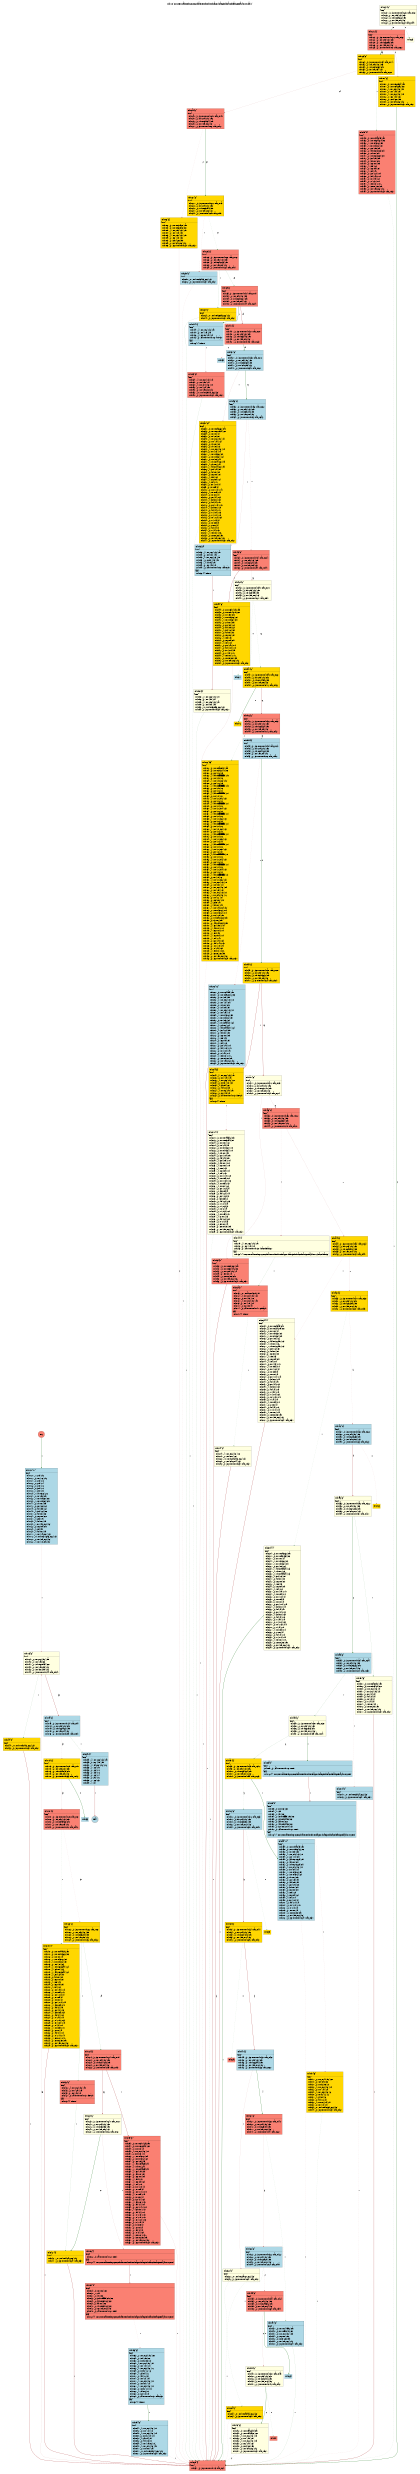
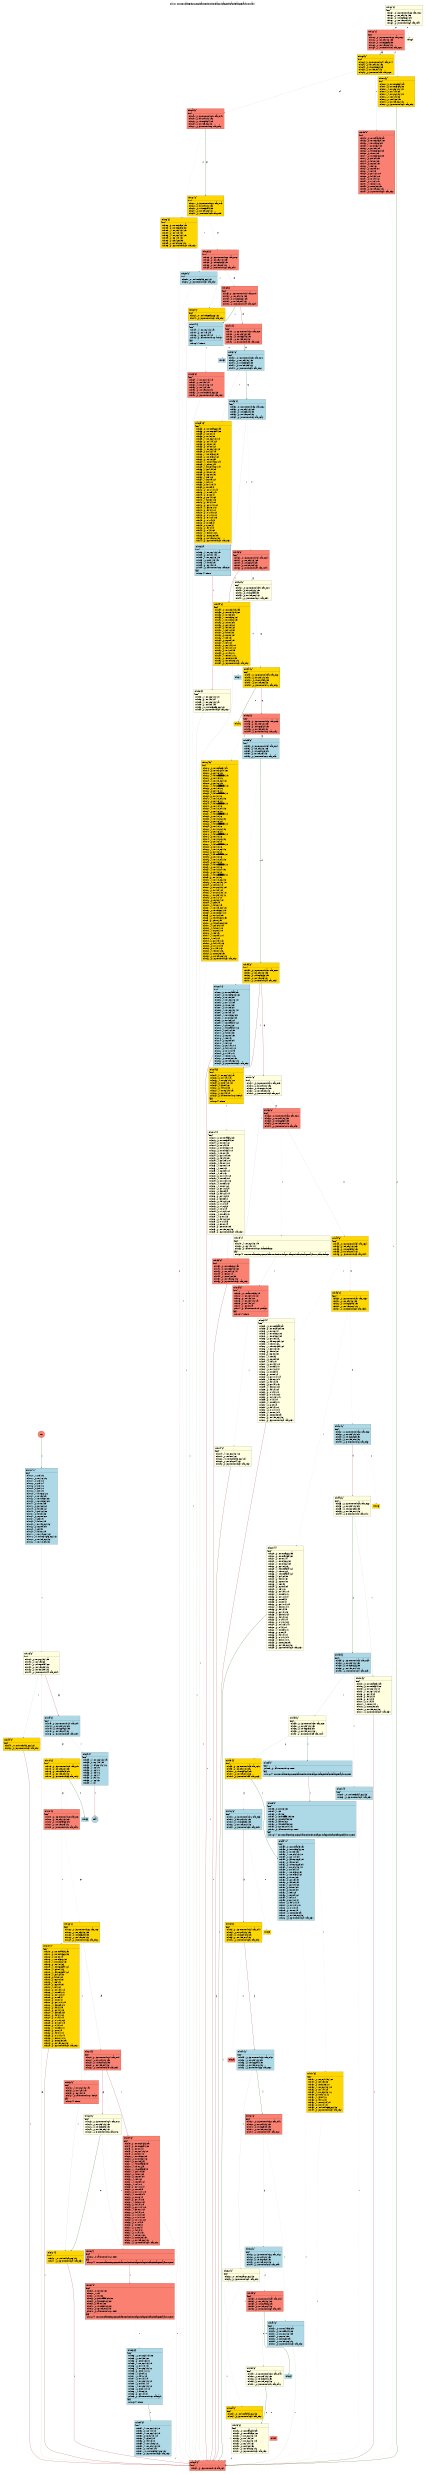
node "Entry": label "Entry" -> "Users"
